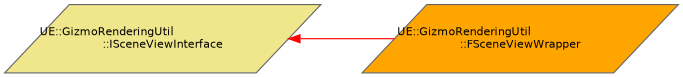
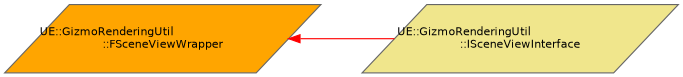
edge "UE::GizmoRenderingUtil ::FSceneViewWrapper" -> "UE::GizmoRenderingUtil ::ISceneViewInterface": reversed
